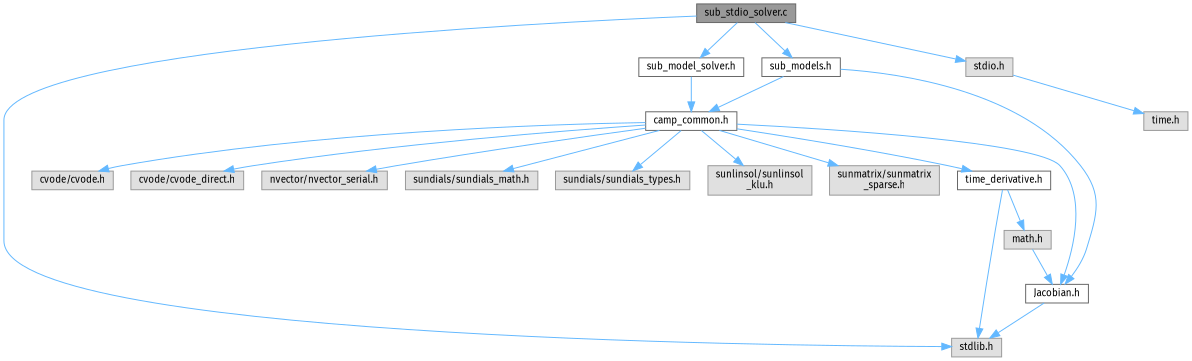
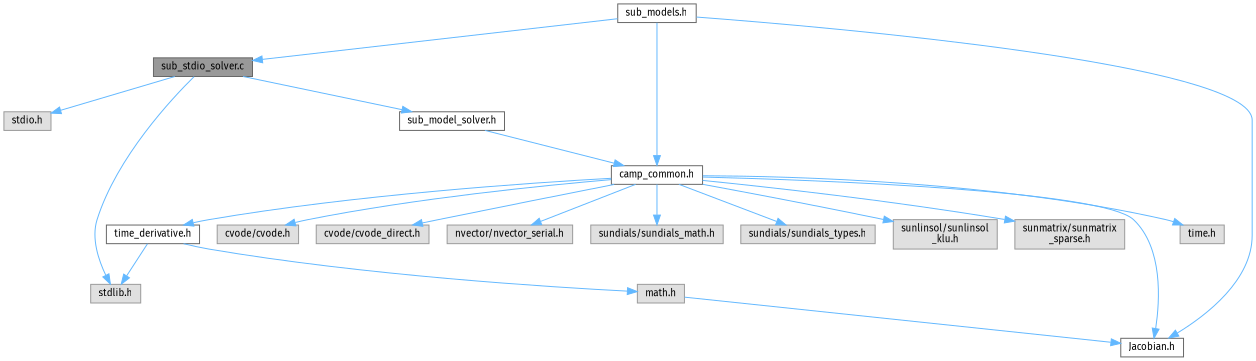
edge "sub_stdio_solver.c" -> "sub_models.h": reversed
edge "stdio.h" -> "time.h": now "camp_common.h" -> "time.h"
edge "Jacobian.h" -> "stdlib.h": removed
